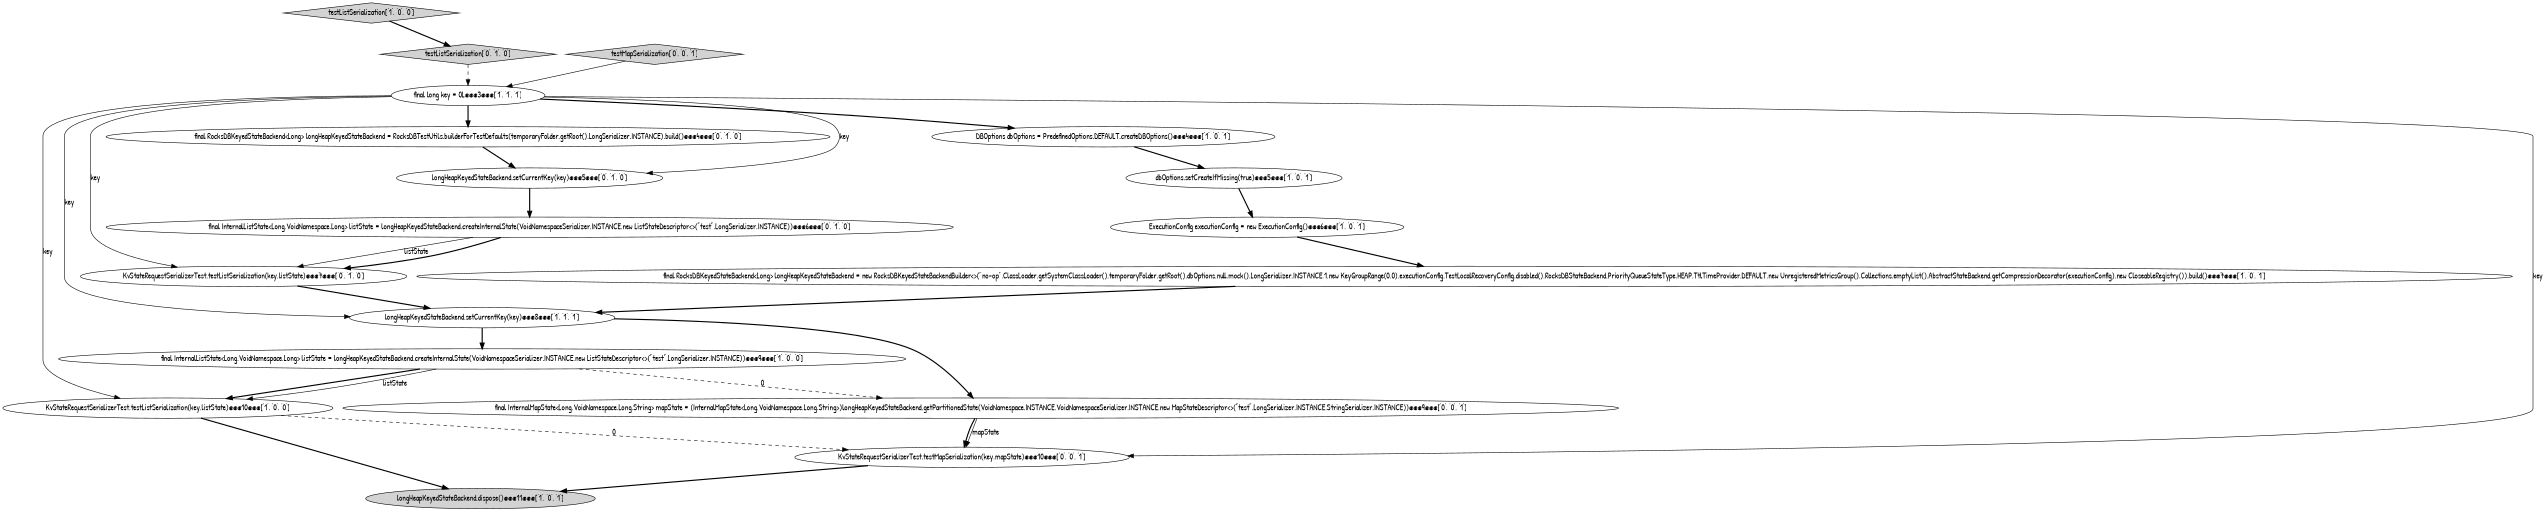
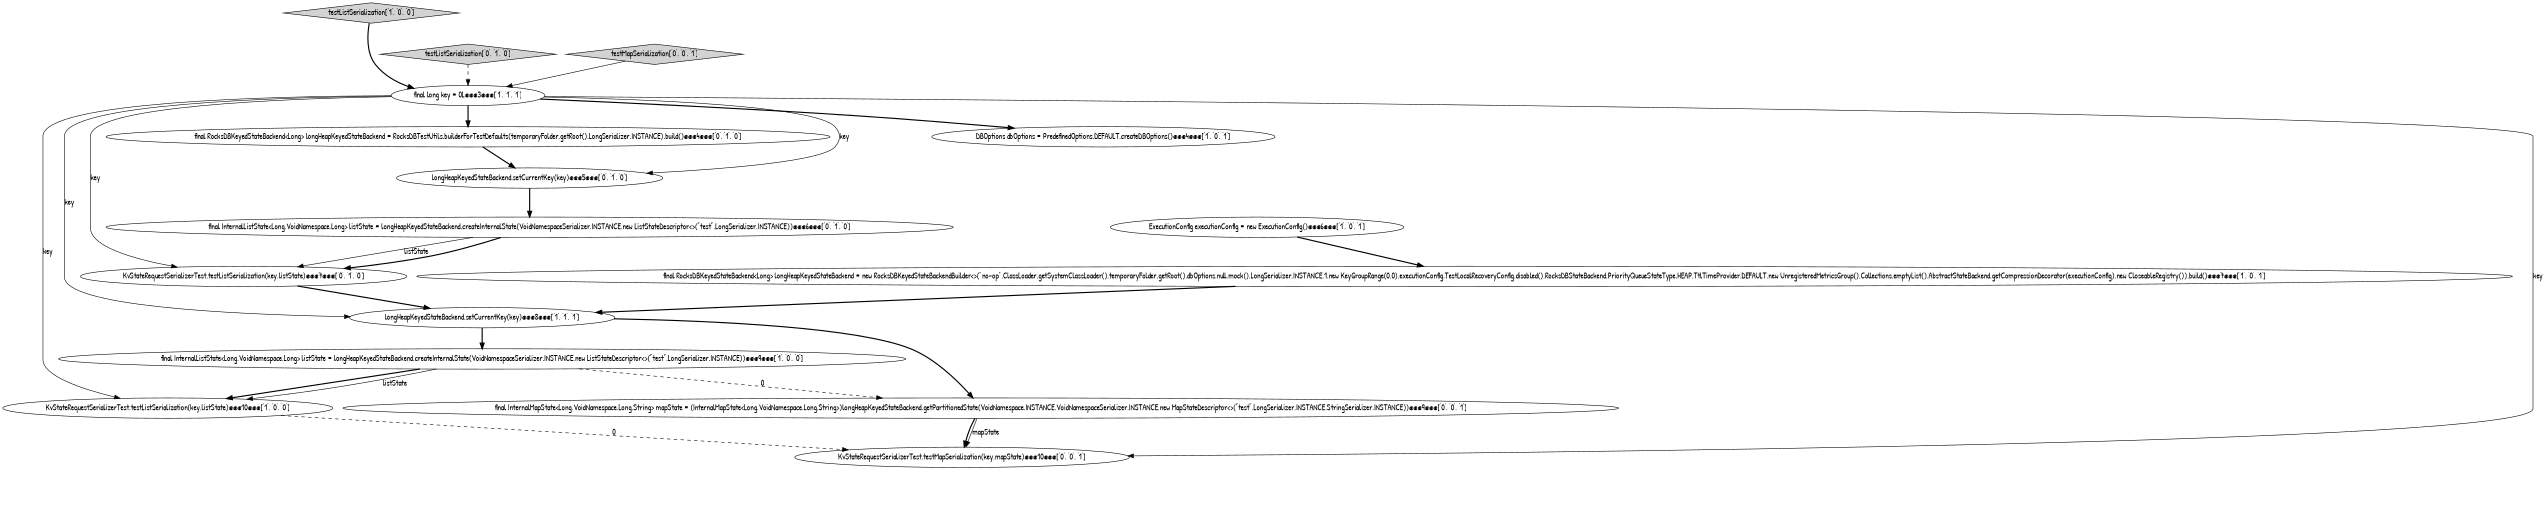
edge "testListSerialization['1', '0', '0']" -> "testListSerialization['0', '1', '0']": now "testListSerialization['1', '0', '0']" -> "final long key = 0L@@@3@@@['1', '1', '1']"
node "dbOptions.setCreateIfMissing(true)@@@5@@@['1', '0', '1']": removed
node "longHeapKeyedStateBackend.dispose()@@@11@@@['1', '0', '1']": removed
